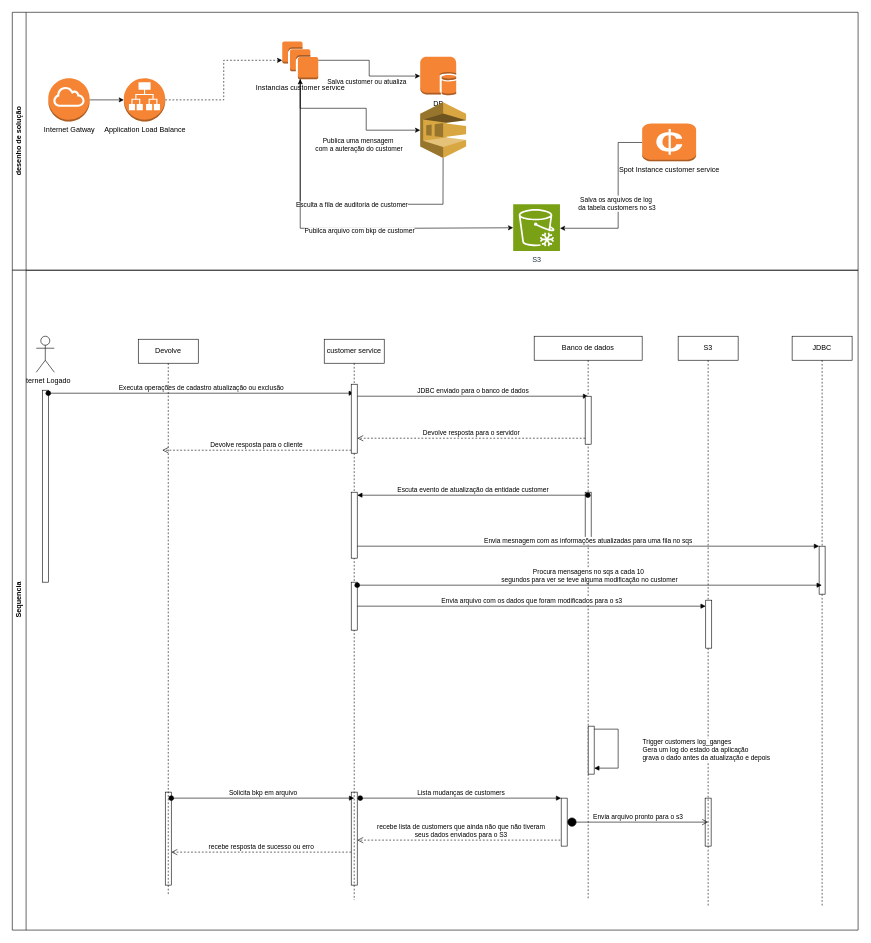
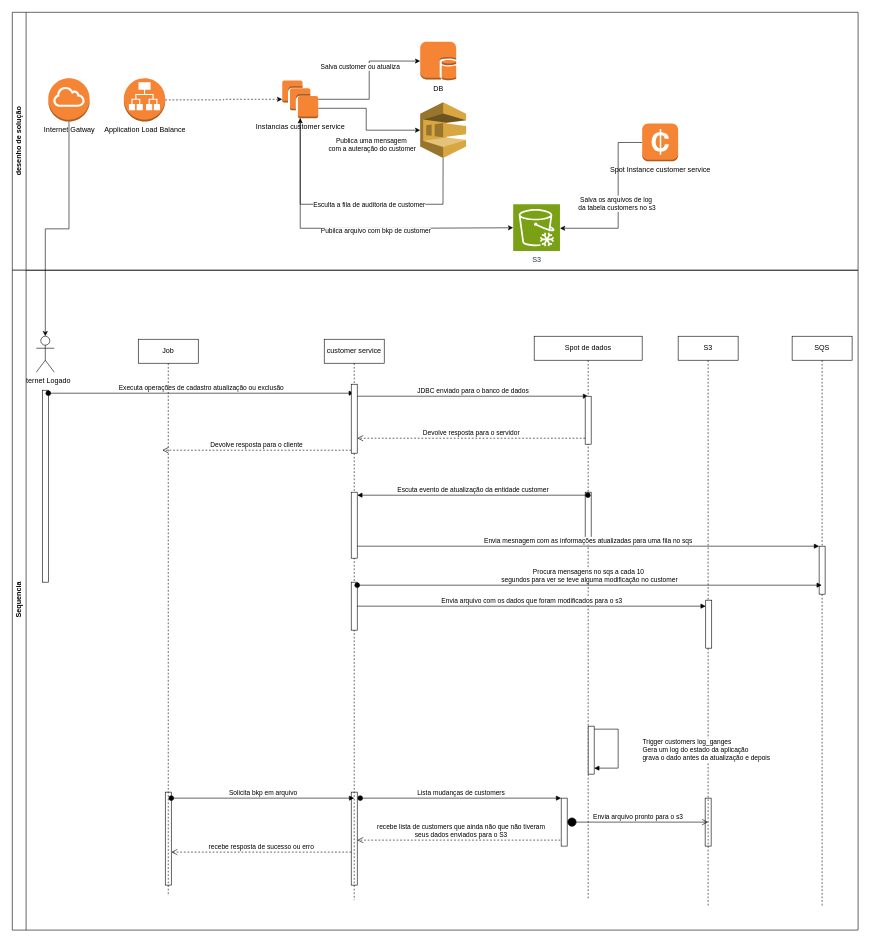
node "Instancias customer service": moved (300, 60) -> (300, 99)
node "DB": moved (438, 76) -> (438, 61)
edge "Internet Gatway" -> "Application Load Balance": now "Internet Gatway" -> "Internet Logado"
node "Spot Instance customer service": size 54x38 -> 36x38
node "Banco de dados": label "Banco de dados" -> "Spot de dados"
node "JDBC": label "JDBC" -> "SQS"
node "Devolve": label "Devolve" -> "Job"
